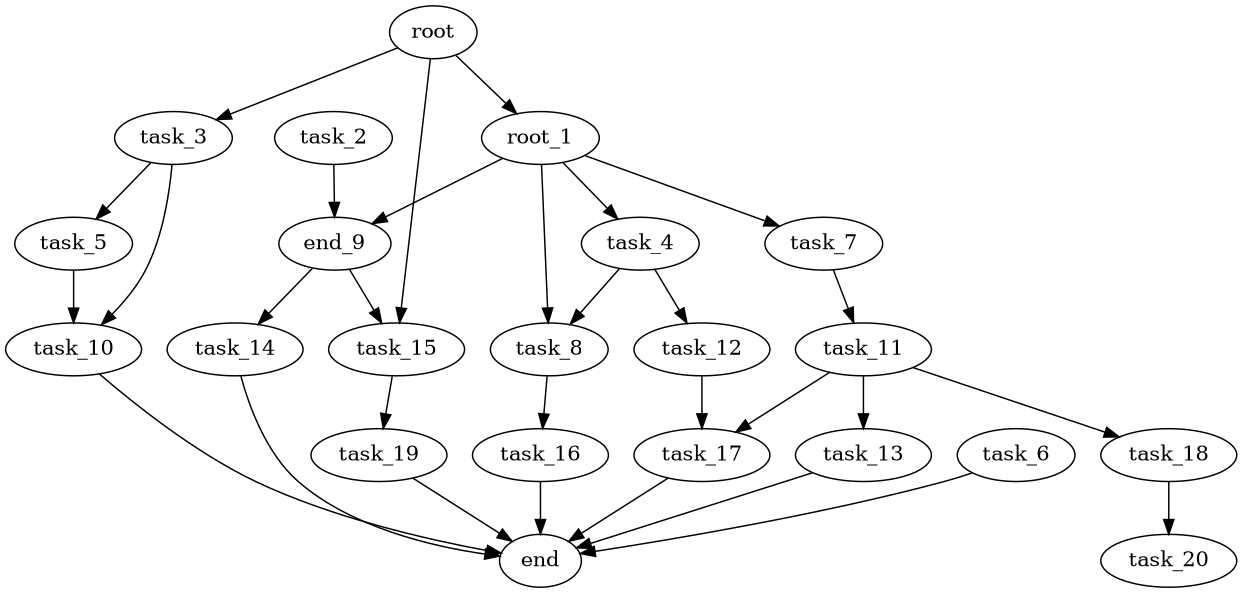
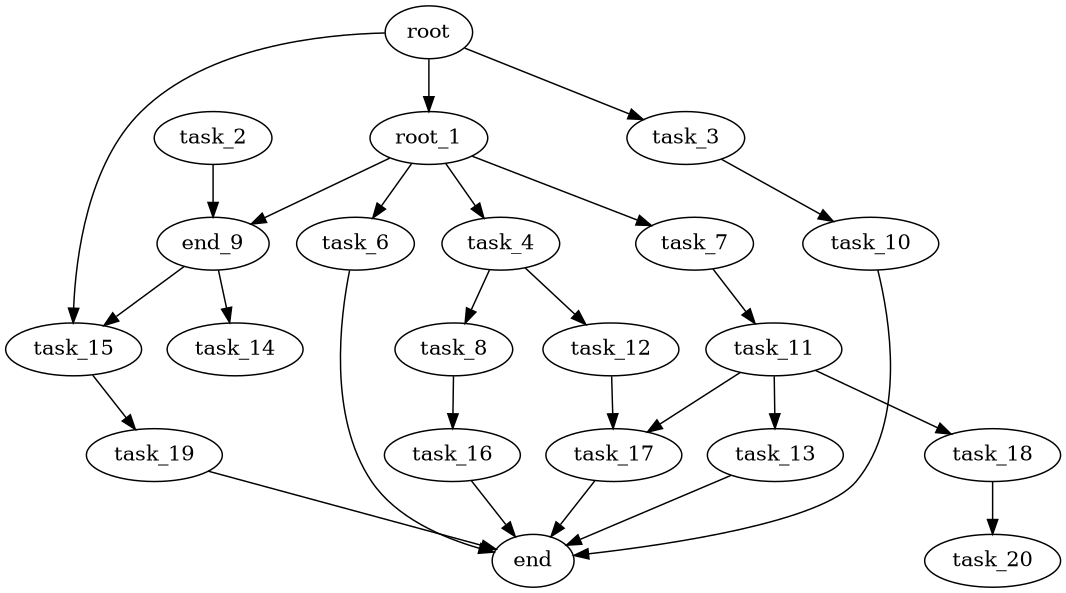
edge "root_1" -> "task_8": now "root_1" -> "task_6"
node "task_5": removed
edge "task_14" -> "end": removed
